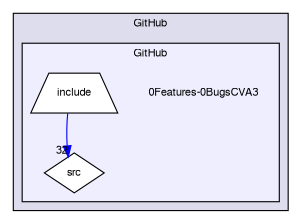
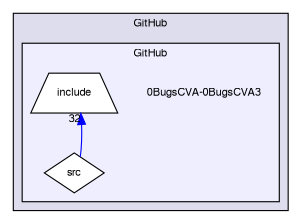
node "0Features-0BugsCVA3": label "0Features-0BugsCVA3" -> "0BugsCVA-0BugsCVA3"
edge "include" -> "src": reversed
